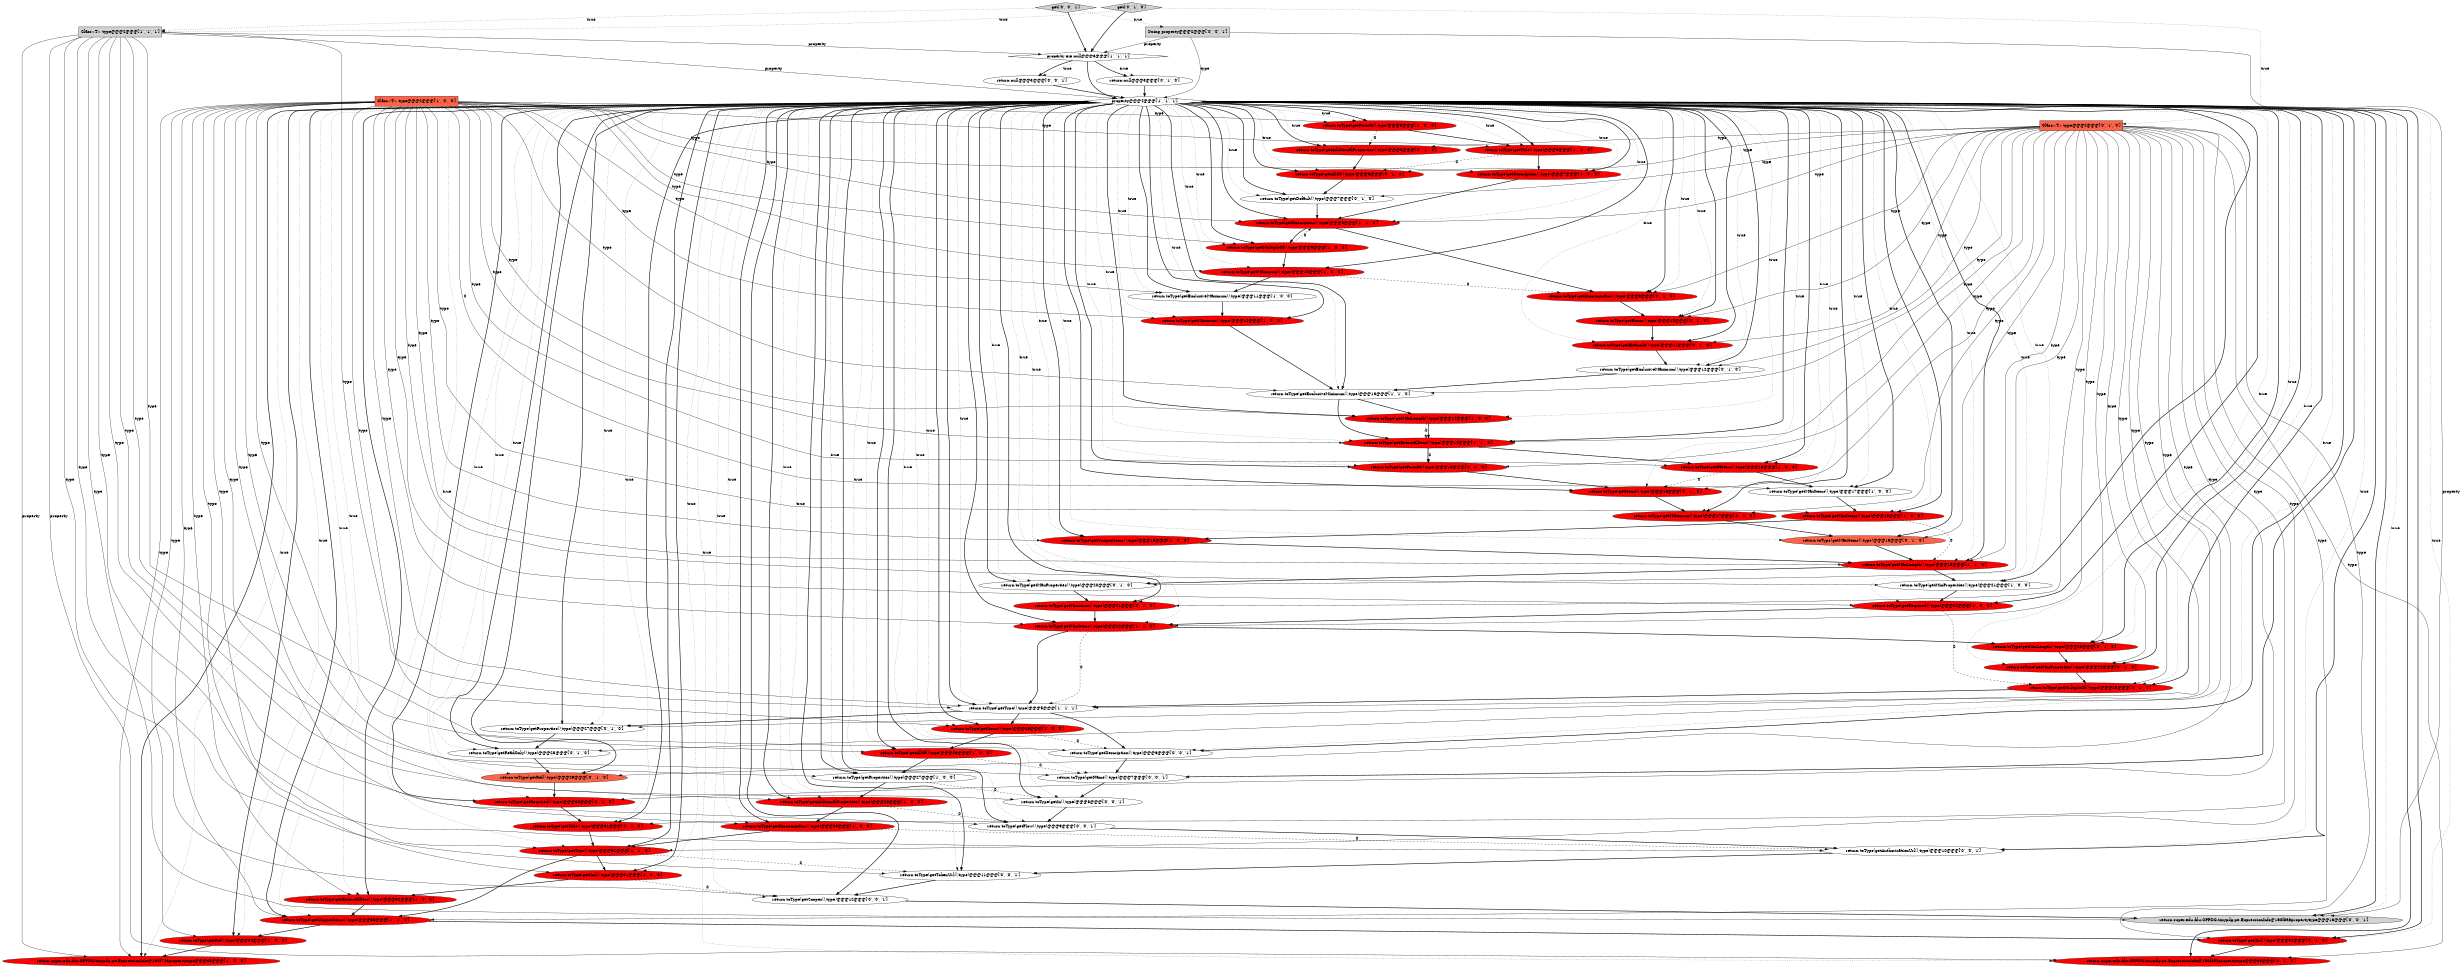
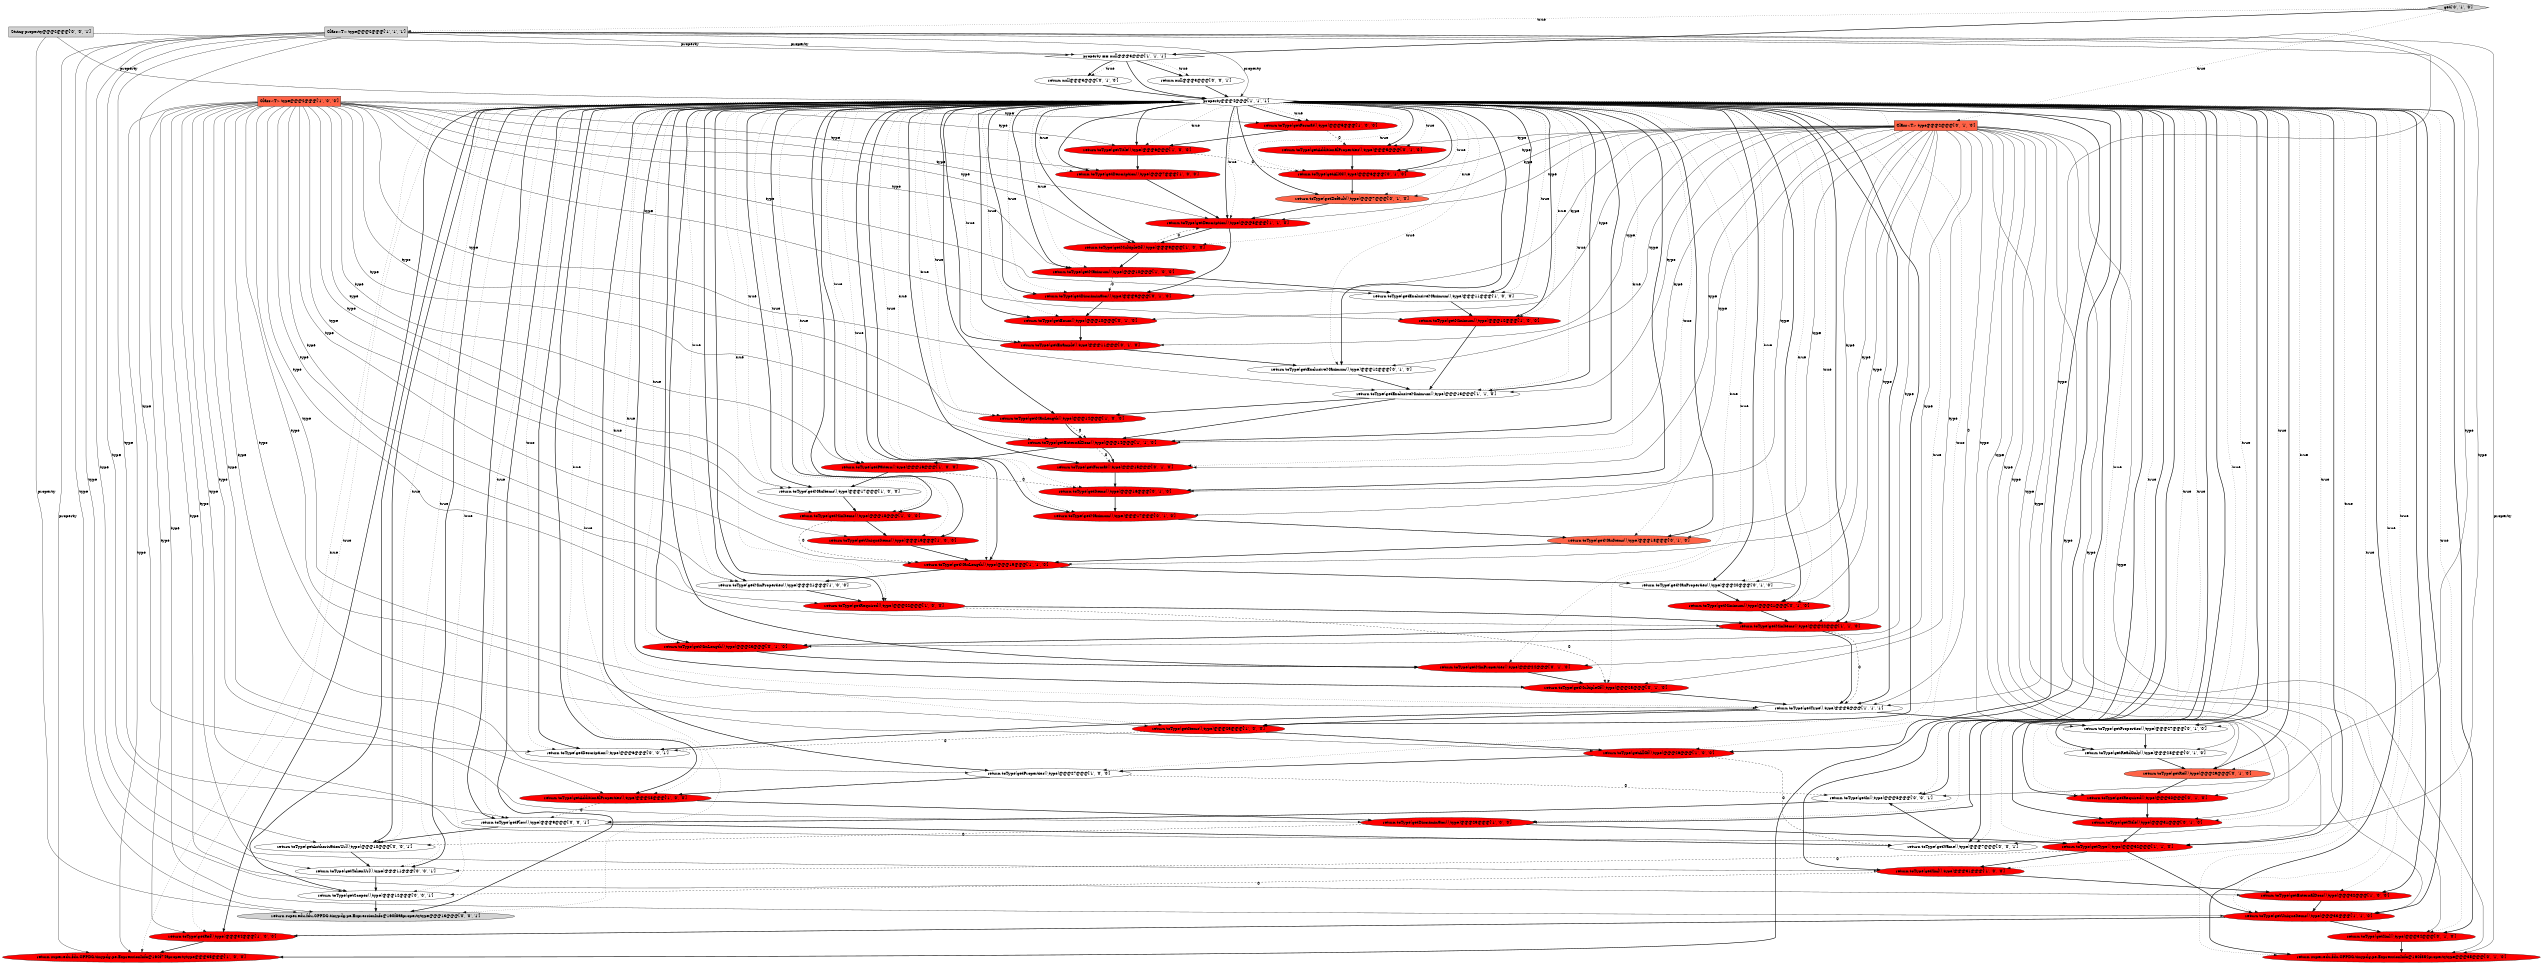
node "get['0', '0', '1']": removed
edge "String property@@@2@@@['0', '0', '1']" -> "property@@@4@@@['1', '1', '1']": label "type" -> "property"
node "return toType(getDefault(),type)@@@7@@@['0', '1', '0']": fillcolor white -> tomato
edge "Class<T> type@@@2@@@['1', '0', '0']" -> "return toType(getMaxItems(),type)@@@17@@@['1', '0', '0']": label "0" -> "type"
edge "Class<T> type@@@2@@@['0', '1', '0']" -> "return toType(getType(),type)@@@5@@@['1', '1', '1']": label "type" -> "0"
edge "return toType(getDescription(),type)@@@6@@@['0', '0', '1']" -> "return toType(getName(),type)@@@7@@@['0', '0', '1']": now "return toType(getFlow(),type)@@@9@@@['0', '0', '1']" -> "return toType(getName(),type)@@@7@@@['0', '0', '1']"
